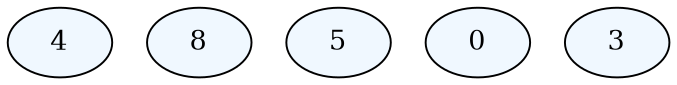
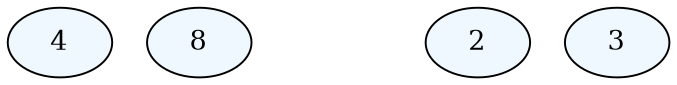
node "5": removed
node "0": label "0" -> "2"
